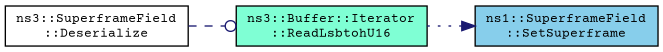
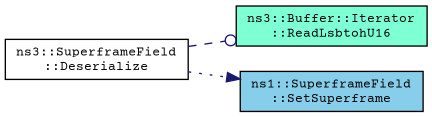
edge "ns3::Buffer::Iterator ::ReadLsbtohU16" -> "ns1::SuperframeField ::SetSuperframe": now "ns3::SuperframeField ::Deserialize" -> "ns1::SuperframeField ::SetSuperframe"
